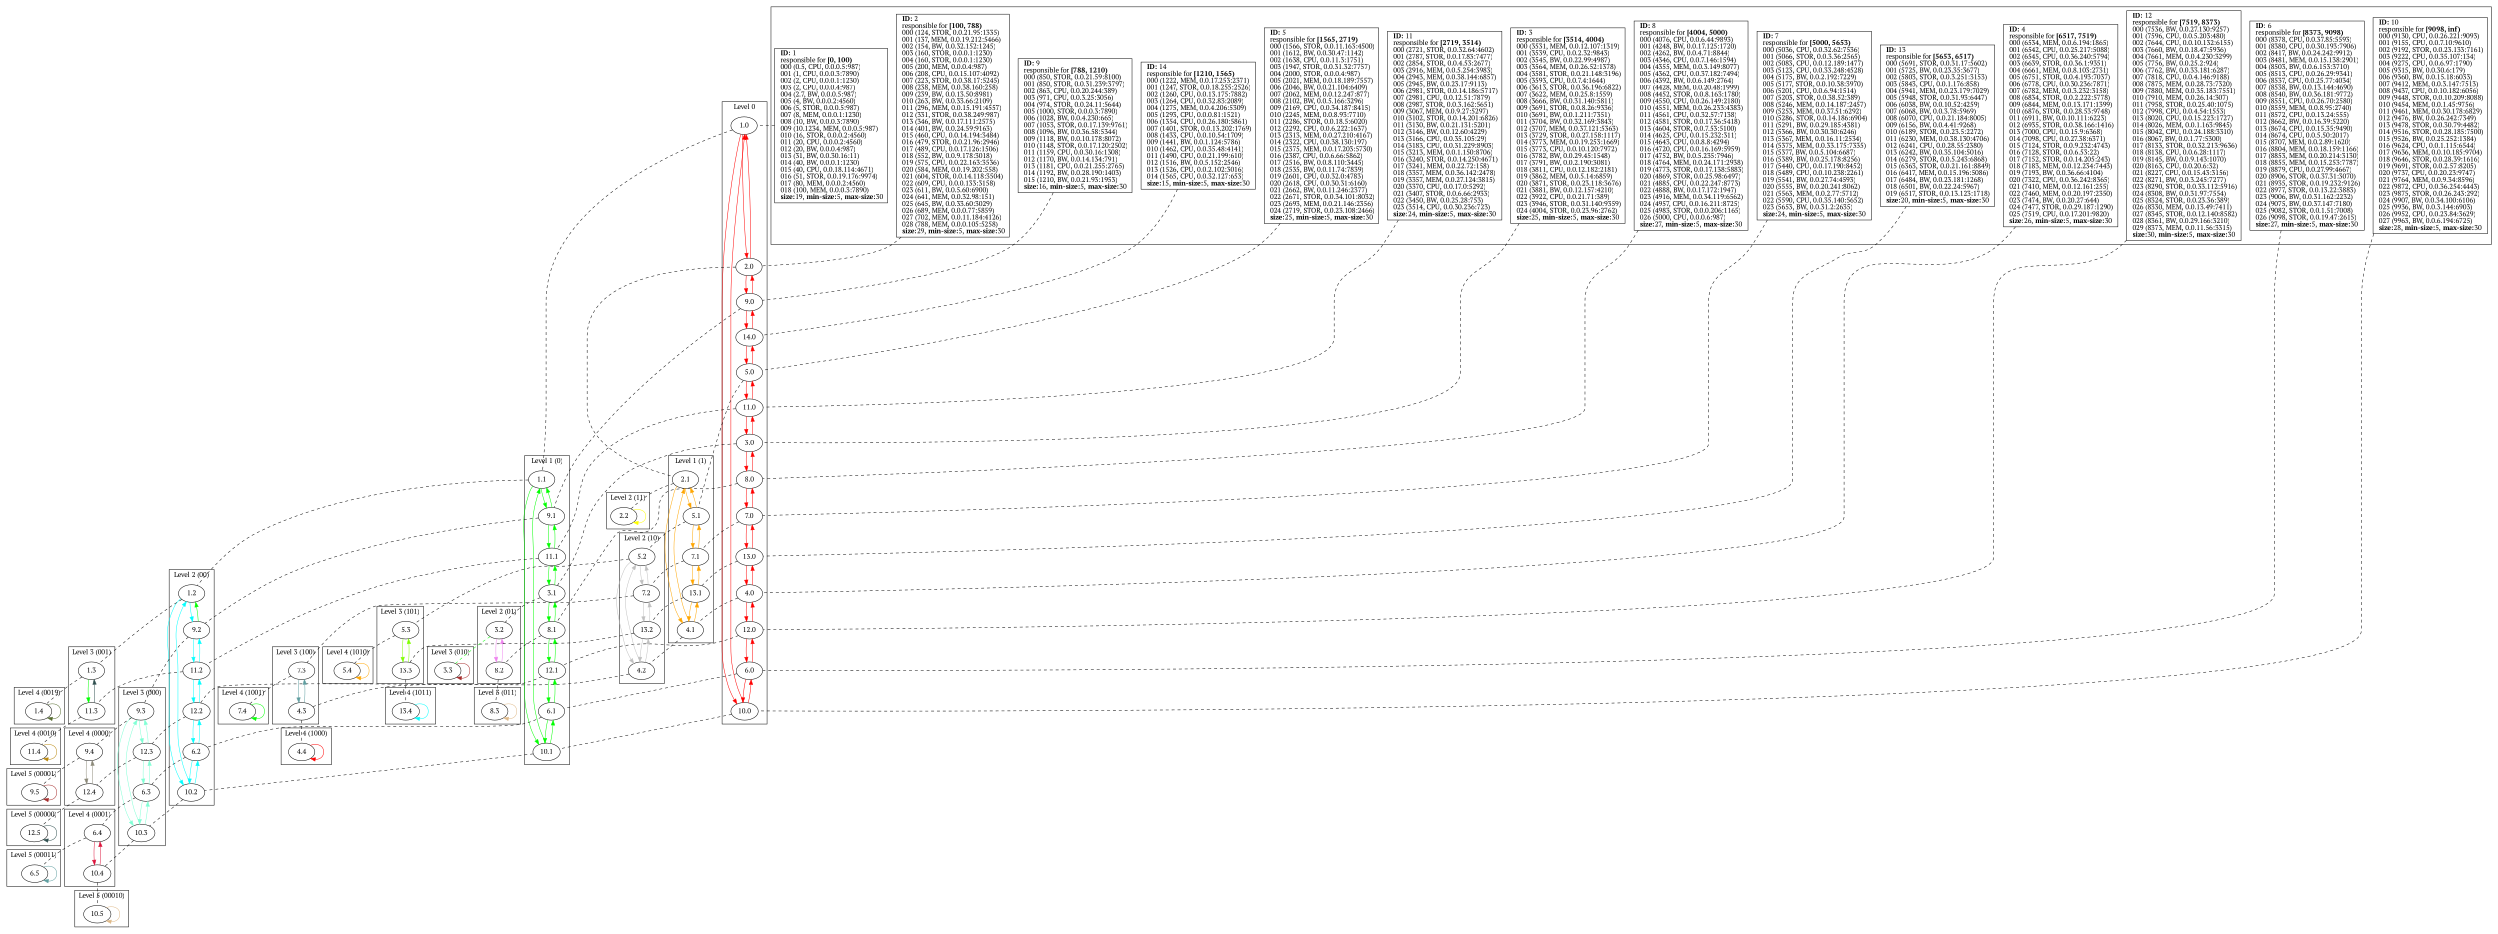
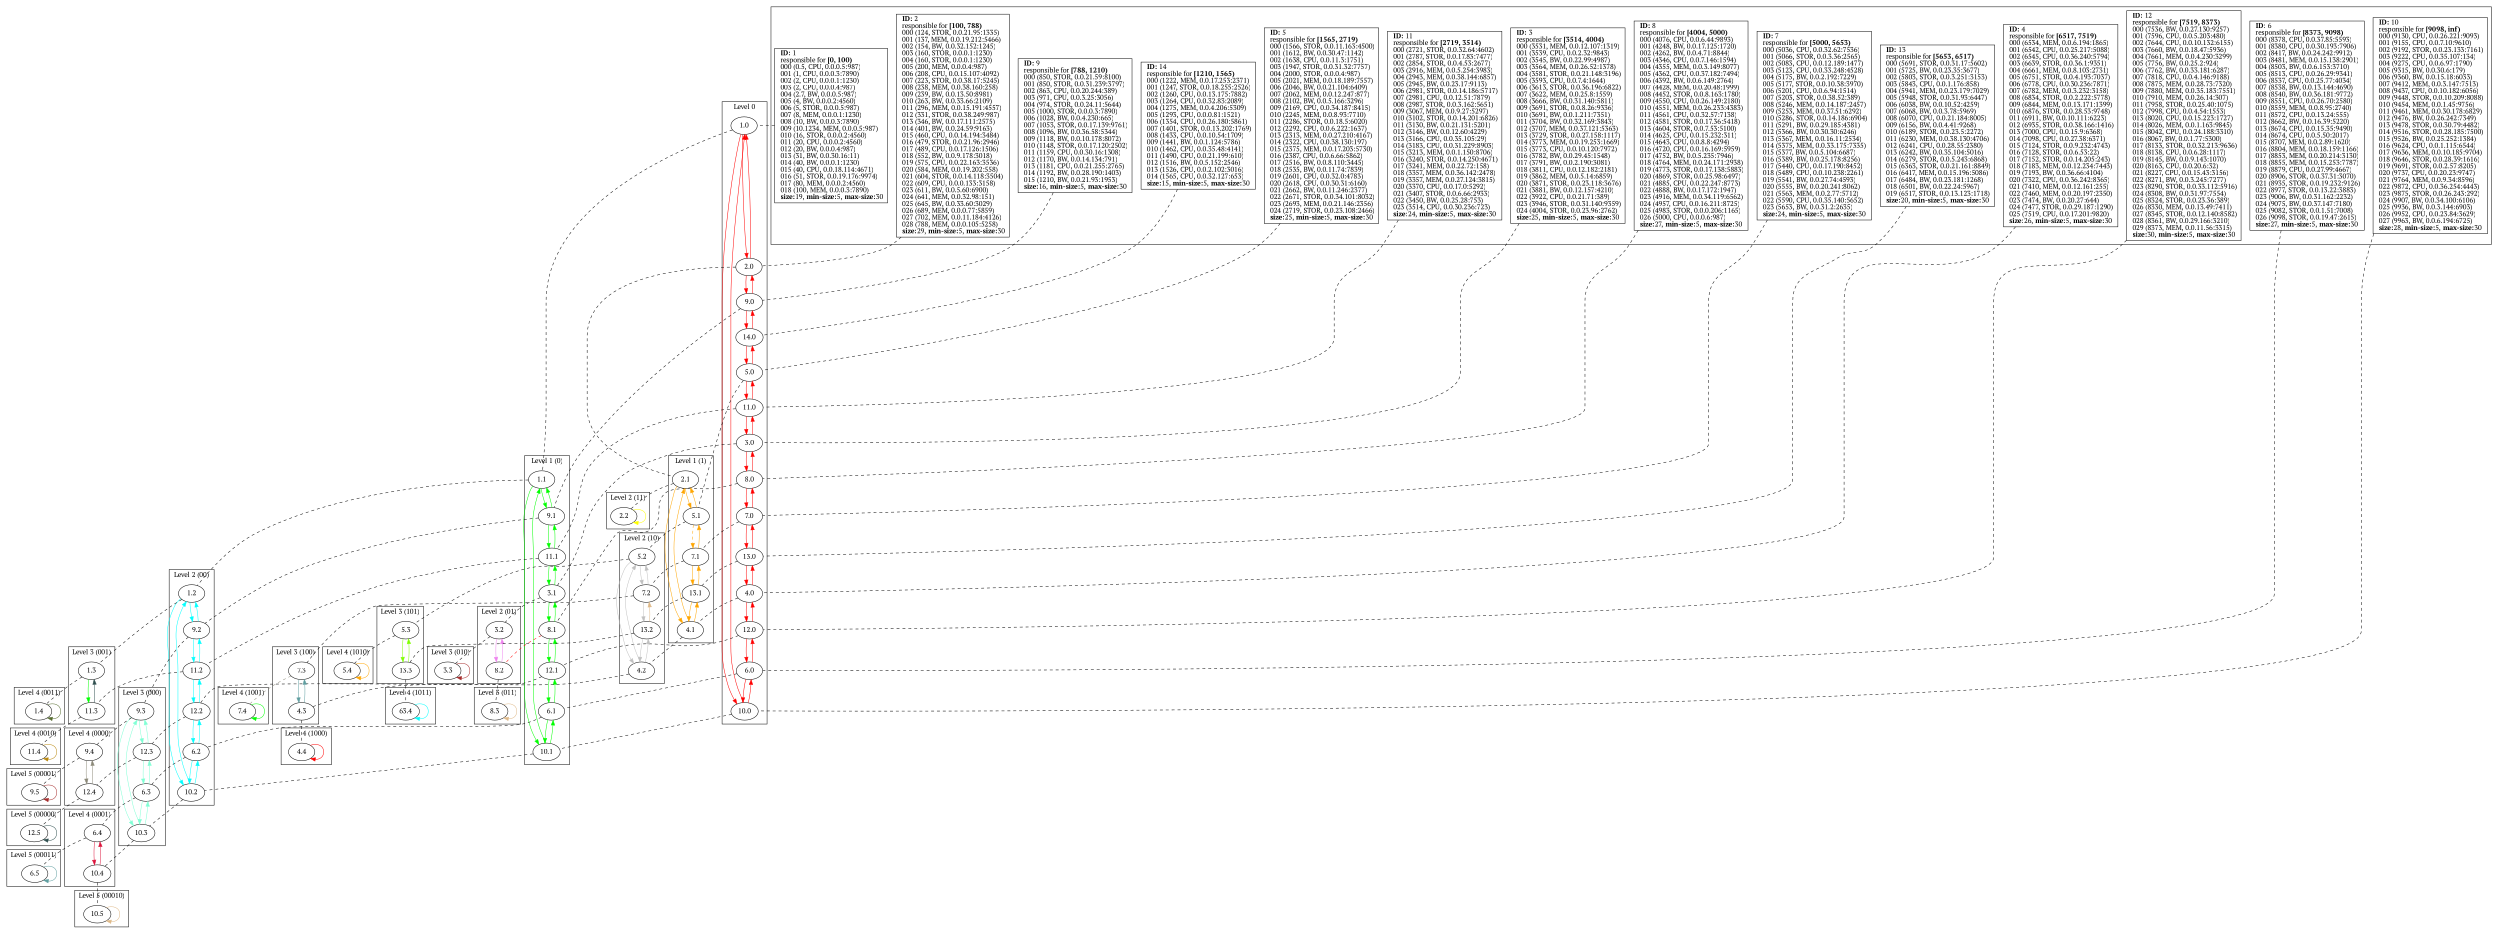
edge "5.1" -> "7.1": style solid -> dashed
edge "9.2" -> "1.2": color green -> cyan
edge "13.2" -> "7.2": color grey -> burlywood
edge "3.2" -- "3.3": color green -> black
edge "8.1" -- "8.2": color black -> red
edge "7.3" -- "7.4": color black -> cornsilk4
cluster "Level 4 (0019)": label "Level 4 (0019)" -> "Level 4 (0011)"
node "13.4": label "13.4" -> "63.4"
